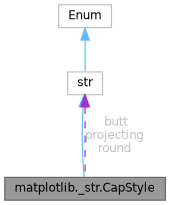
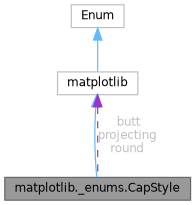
node "str": label "str" -> "matplotlib"
node "matplotlib._str.CapStyle": label "matplotlib._str.CapStyle" -> "matplotlib._enums.CapStyle"
